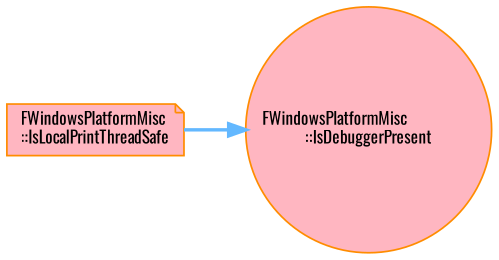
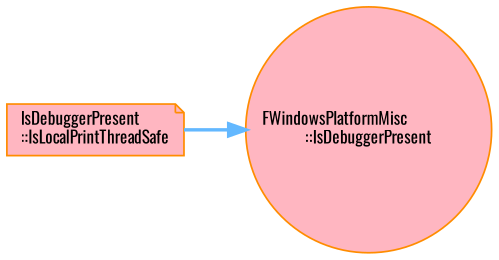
node "FWindowsPlatformMisc ::IsLocalPrintThreadSafe": label "FWindowsPlatformMisc ::IsLocalPrintThreadSafe" -> "IsDebuggerPresent ::IsLocalPrintThreadSafe"
